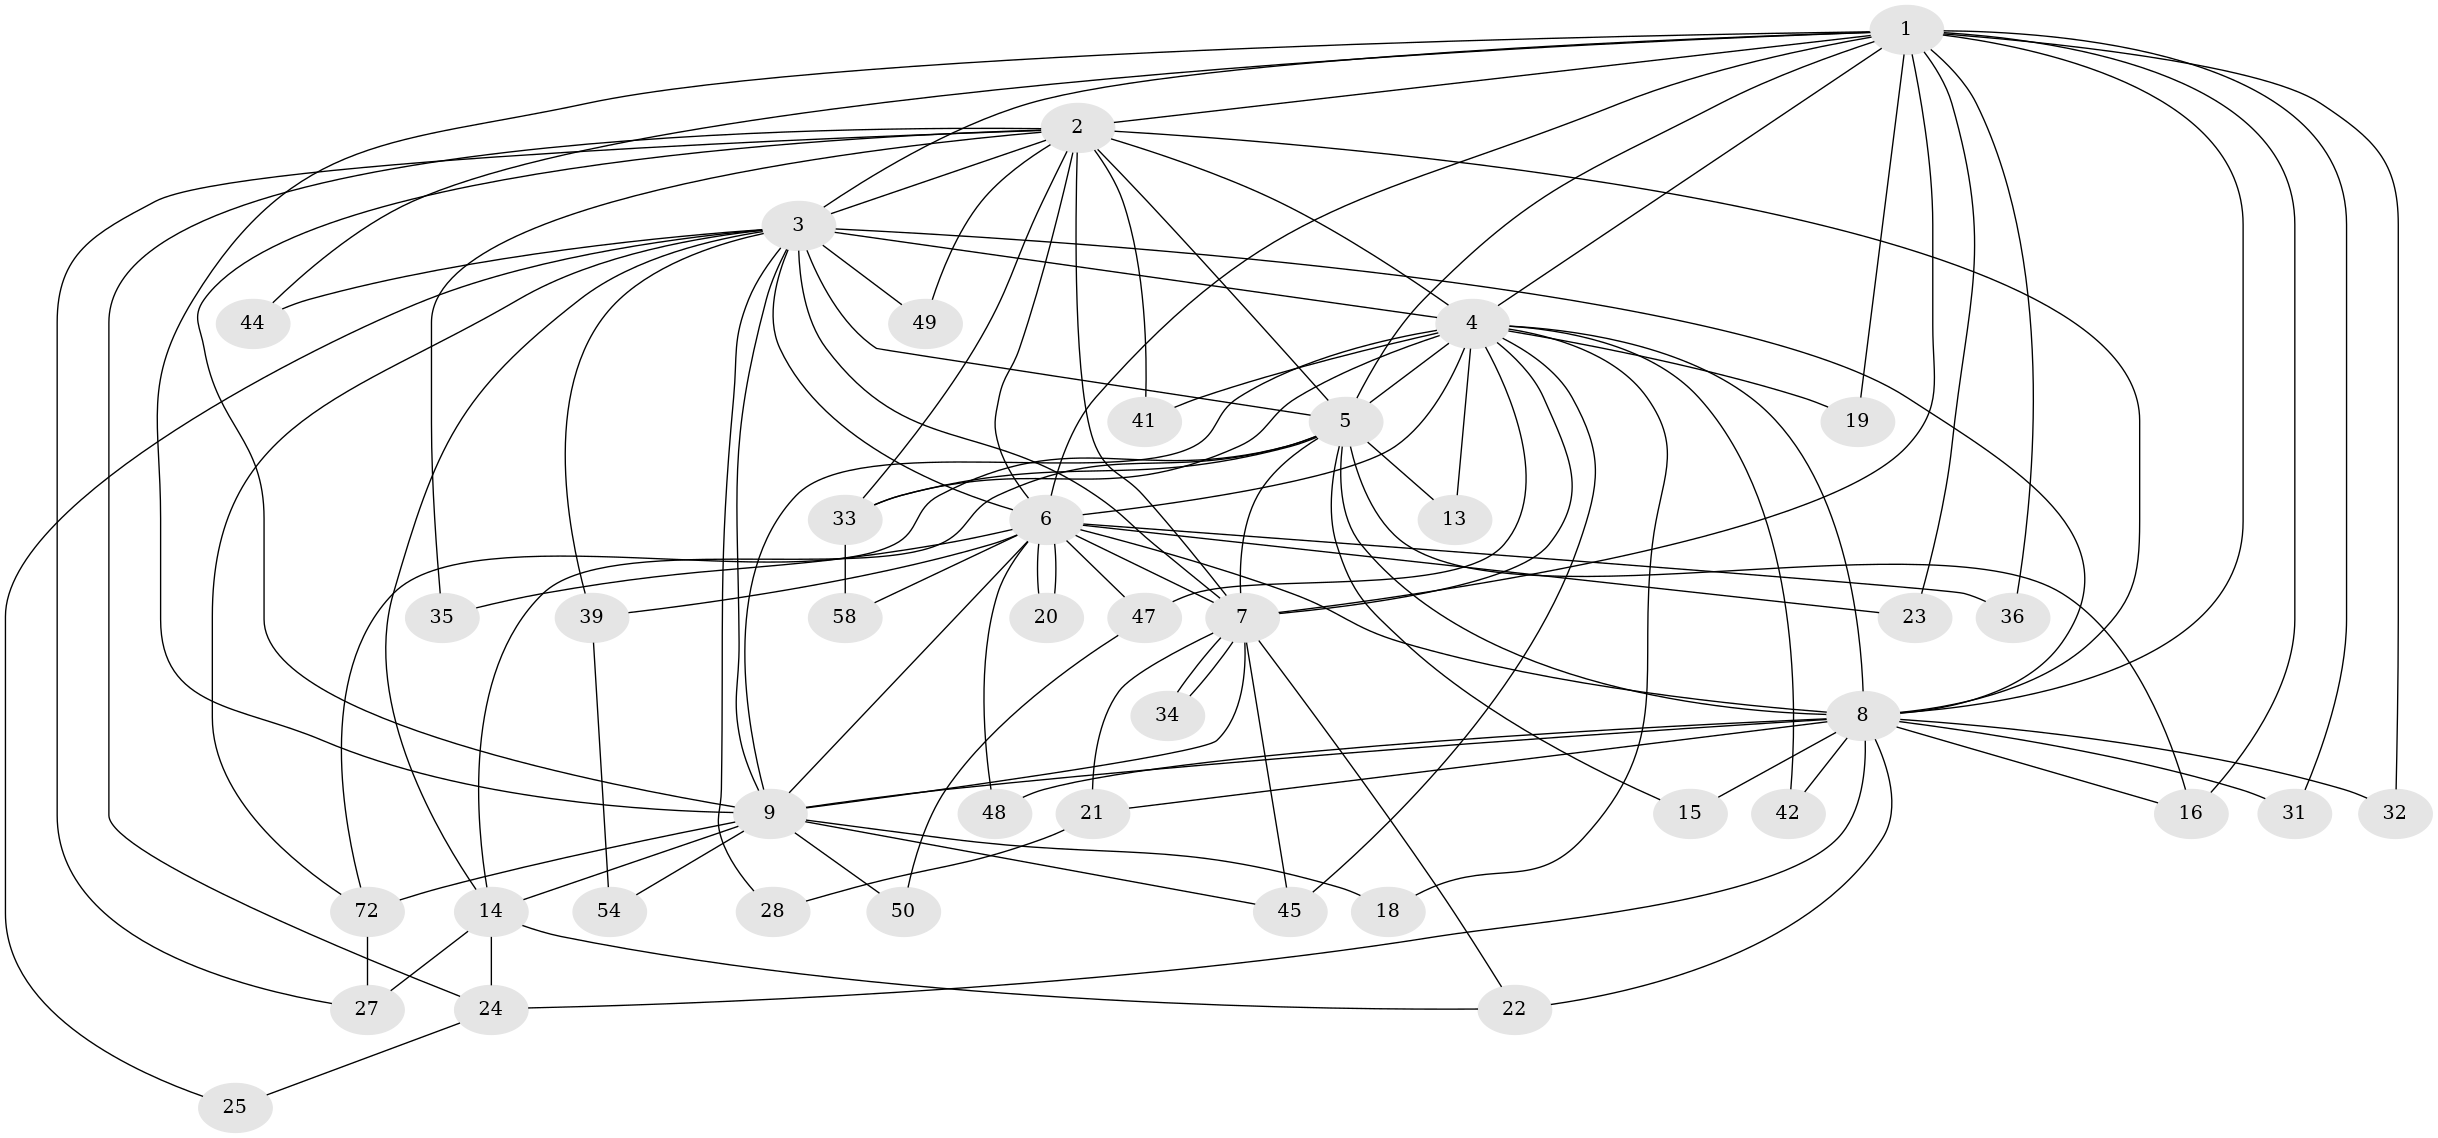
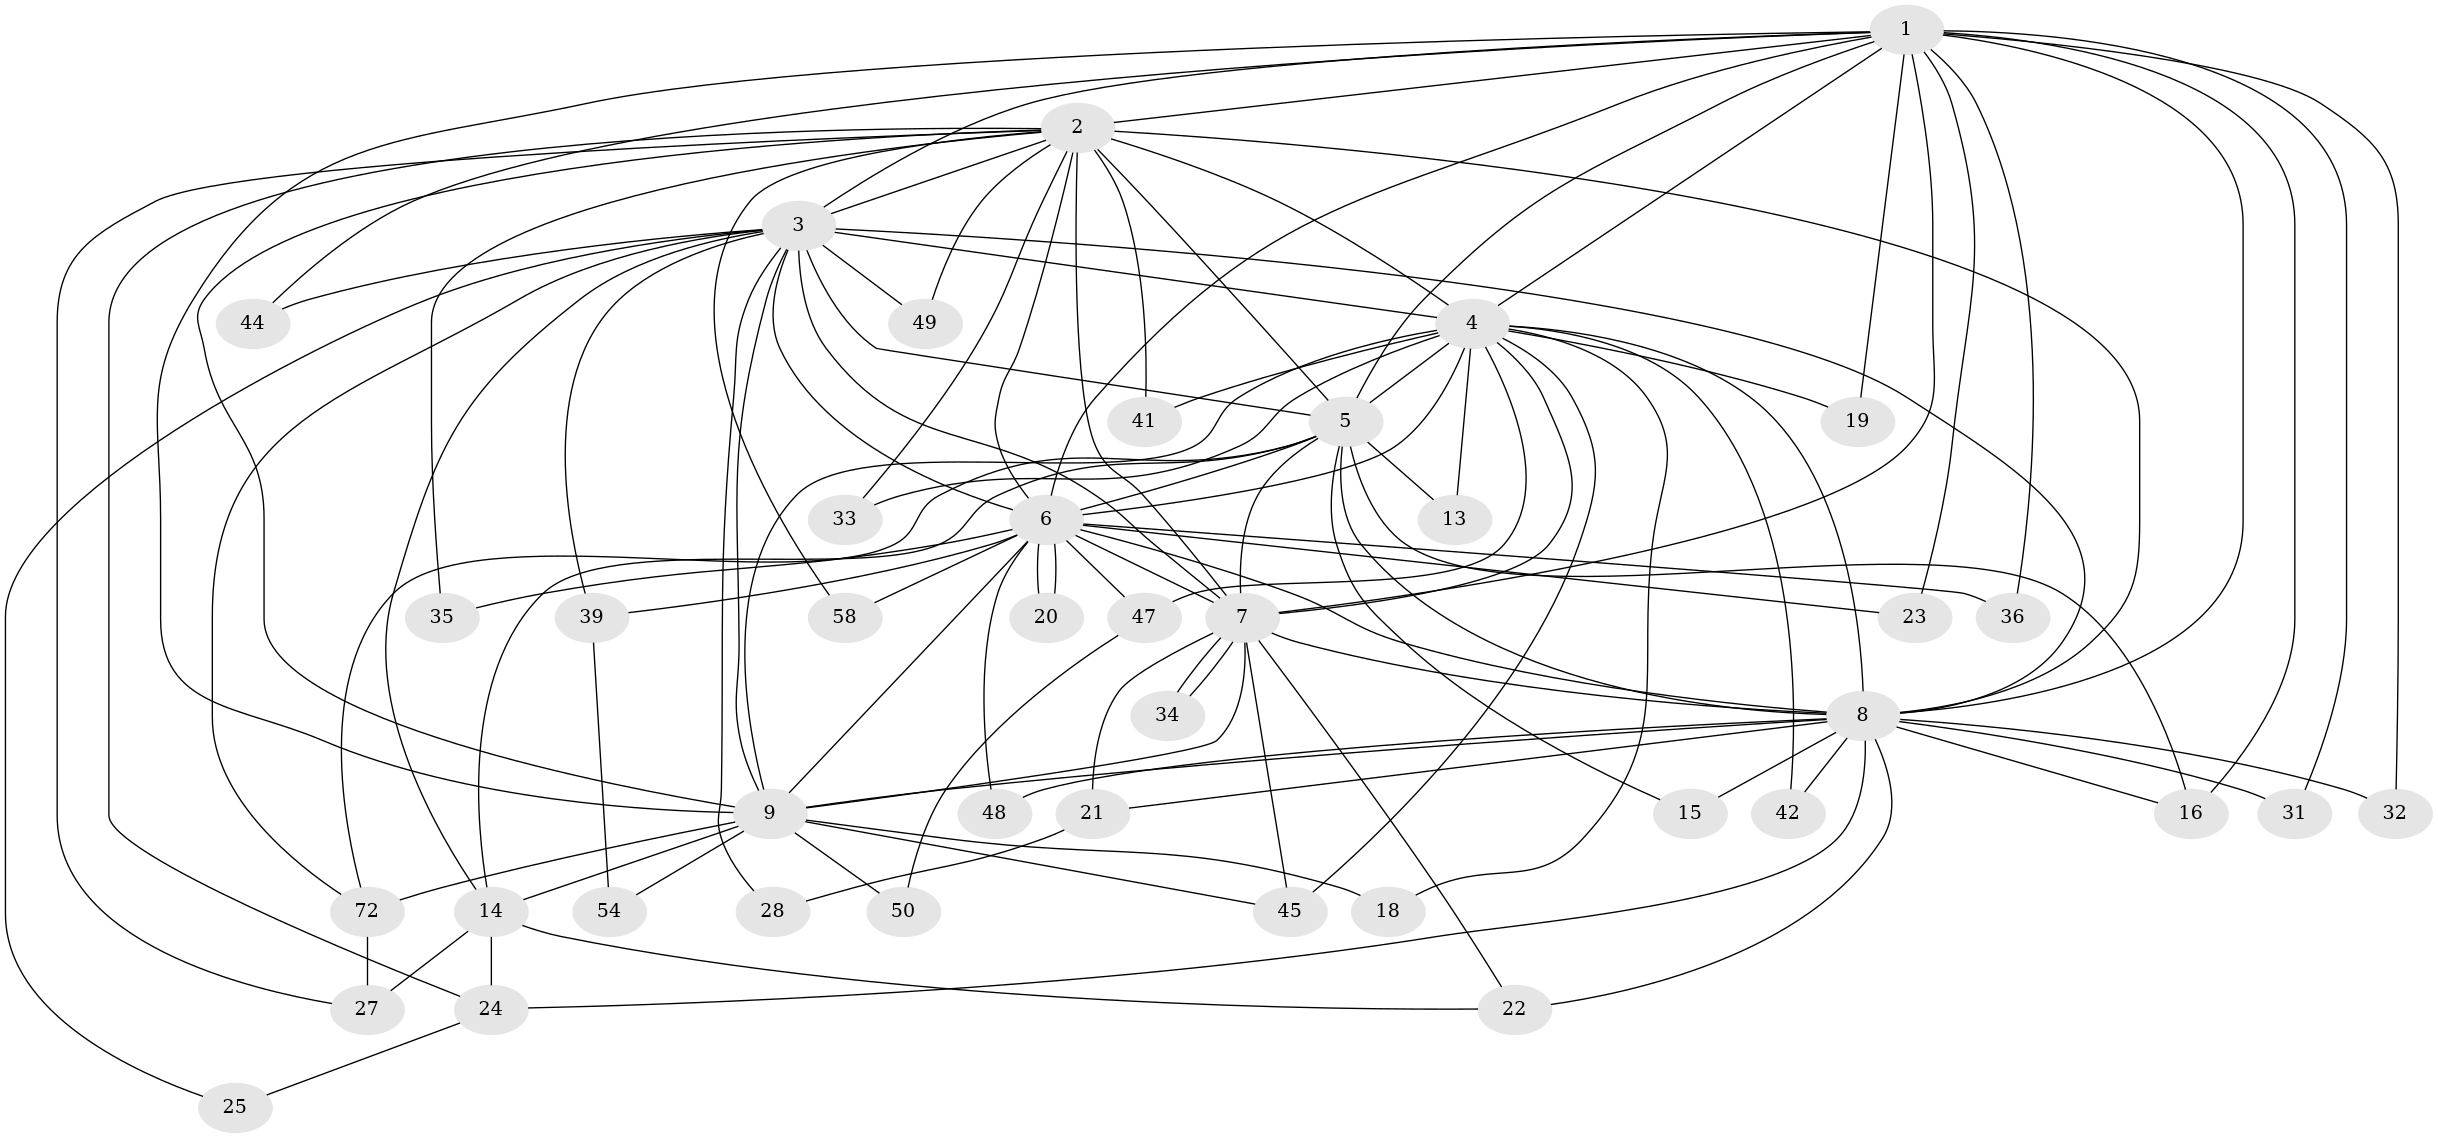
edge "5" -- "33": now "5" -- "6"
edge "33" -- "58": now "2" -- "58"
edge "7" -- "8": added
